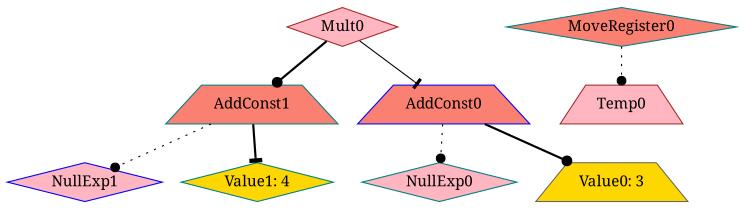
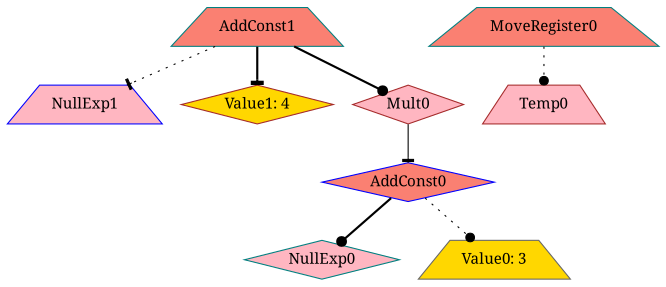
node "MoveRegister0": shape diamond -> trapezium
edge "Mult0" -> "AddConst1": reversed
node "AddConst0": shape trapezium -> diamond
edge "AddConst0" -> "NullExp0": style dotted -> bold
edge "AddConst0" -> "Value0: 3": style bold -> dotted
edge "AddConst1" -> "NullExp1": arrowhead dot -> tee
node "NullExp1": shape diamond -> trapezium
node "Value1: 4": color teal -> brown
